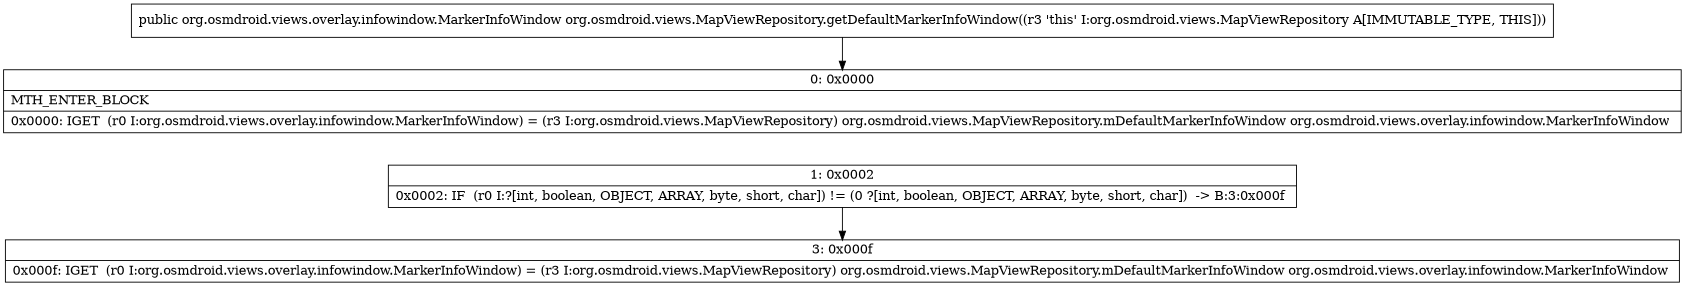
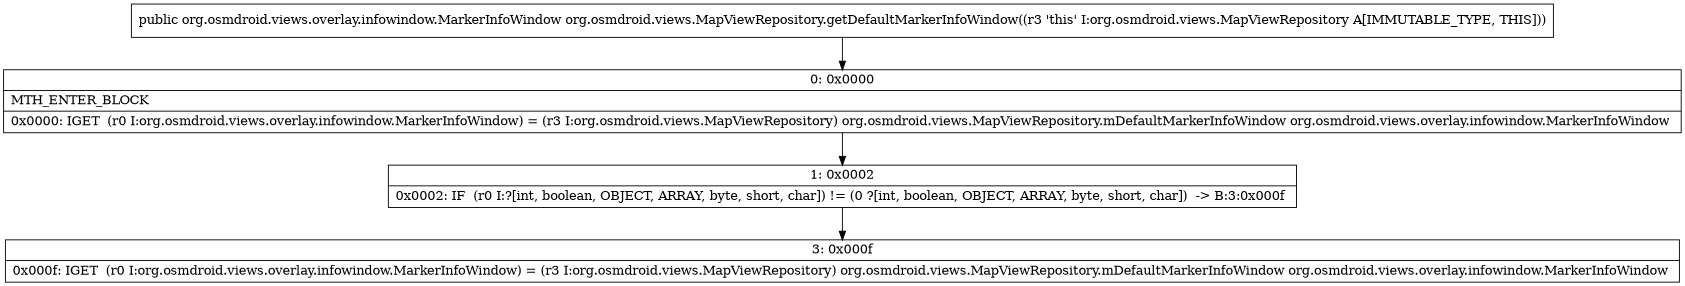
edge "0: 0x0000" -> "1: 0x0002": added
